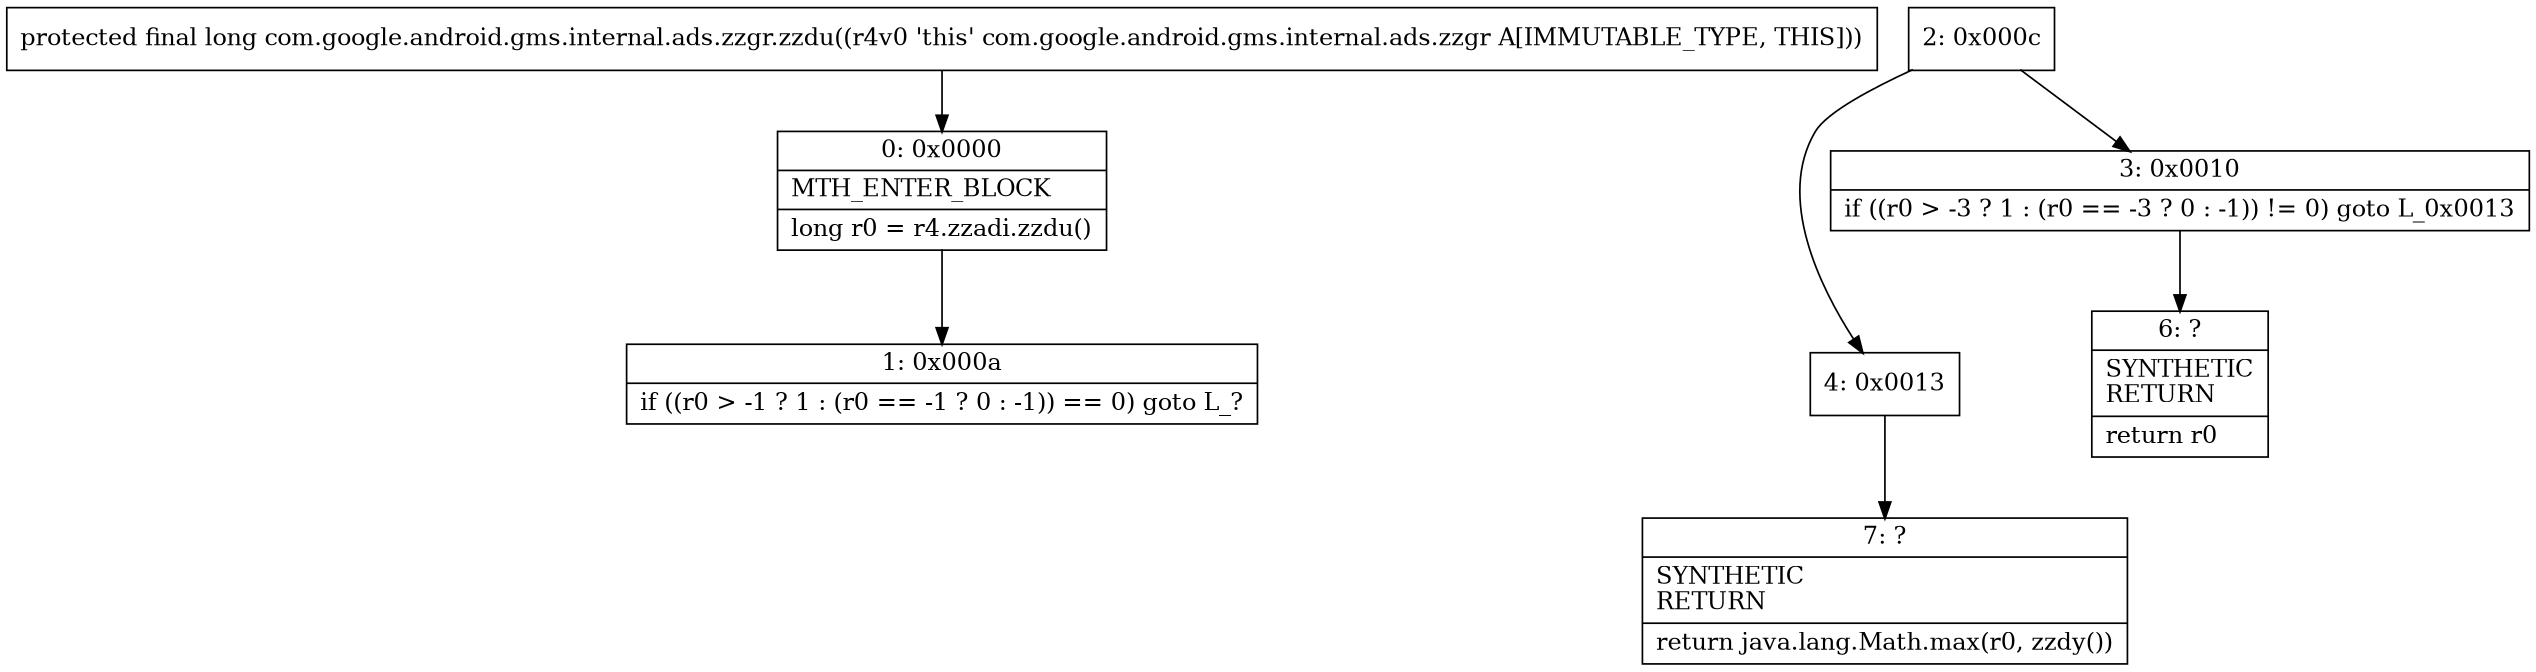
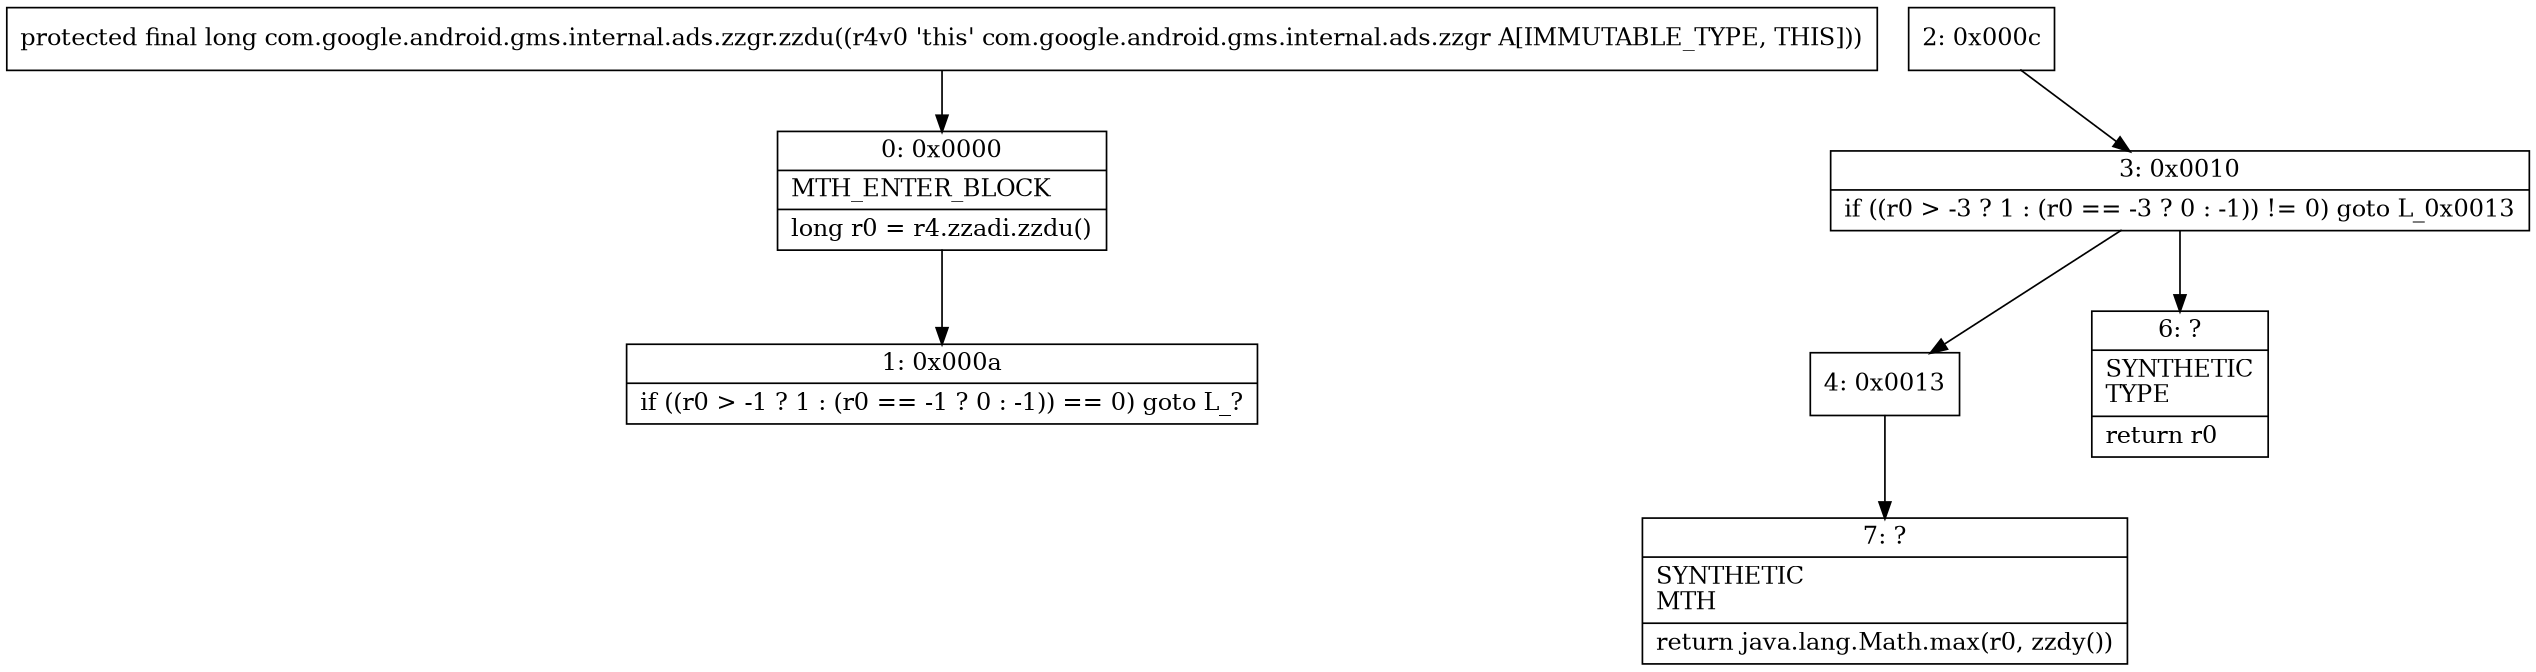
edge "2: 0x000c" -> "4: 0x0013": now "3: 0x0010" -> "4: 0x0013"
node "6: ?": text "RETURN" -> "TYPE"
node "7: ?": text "RETURN" -> "MTH"
